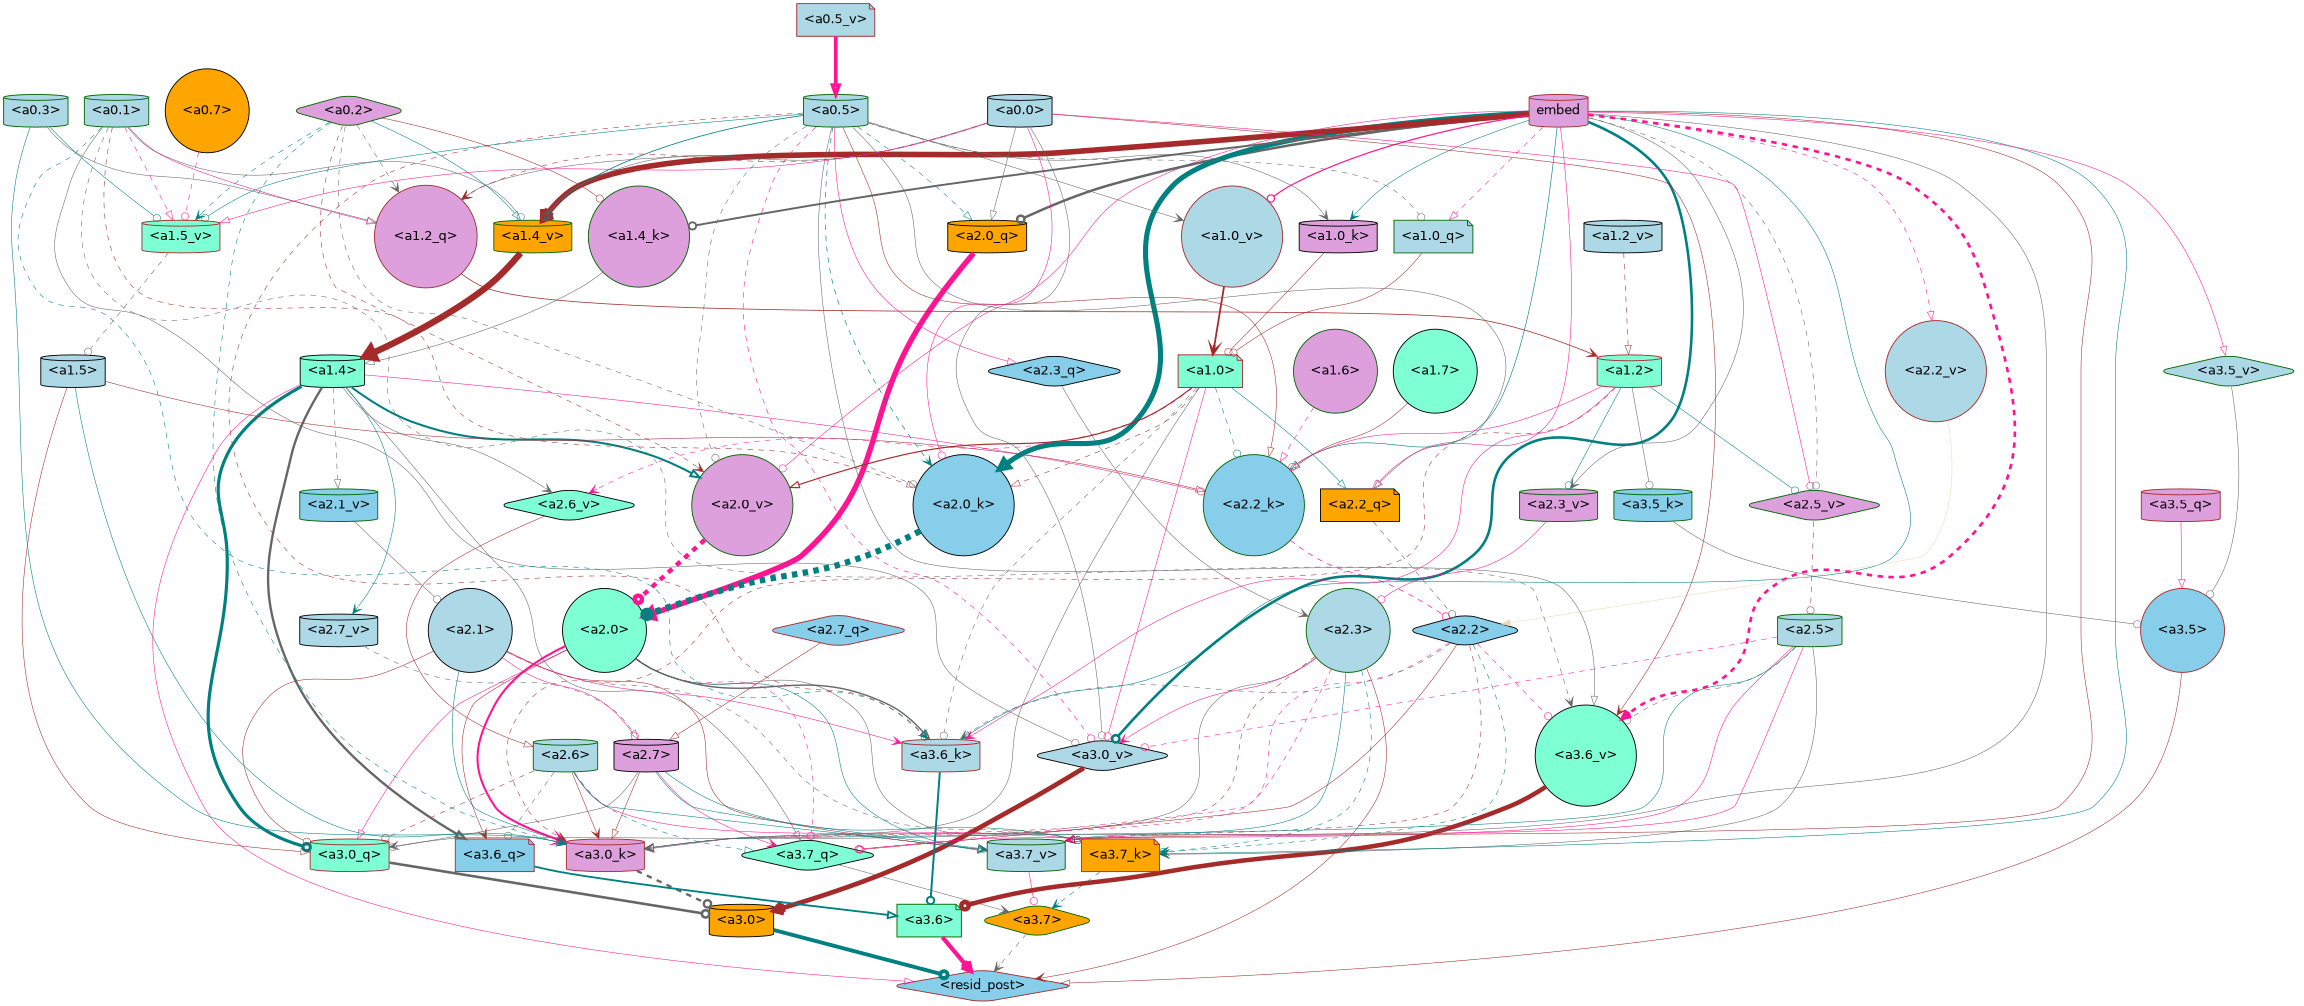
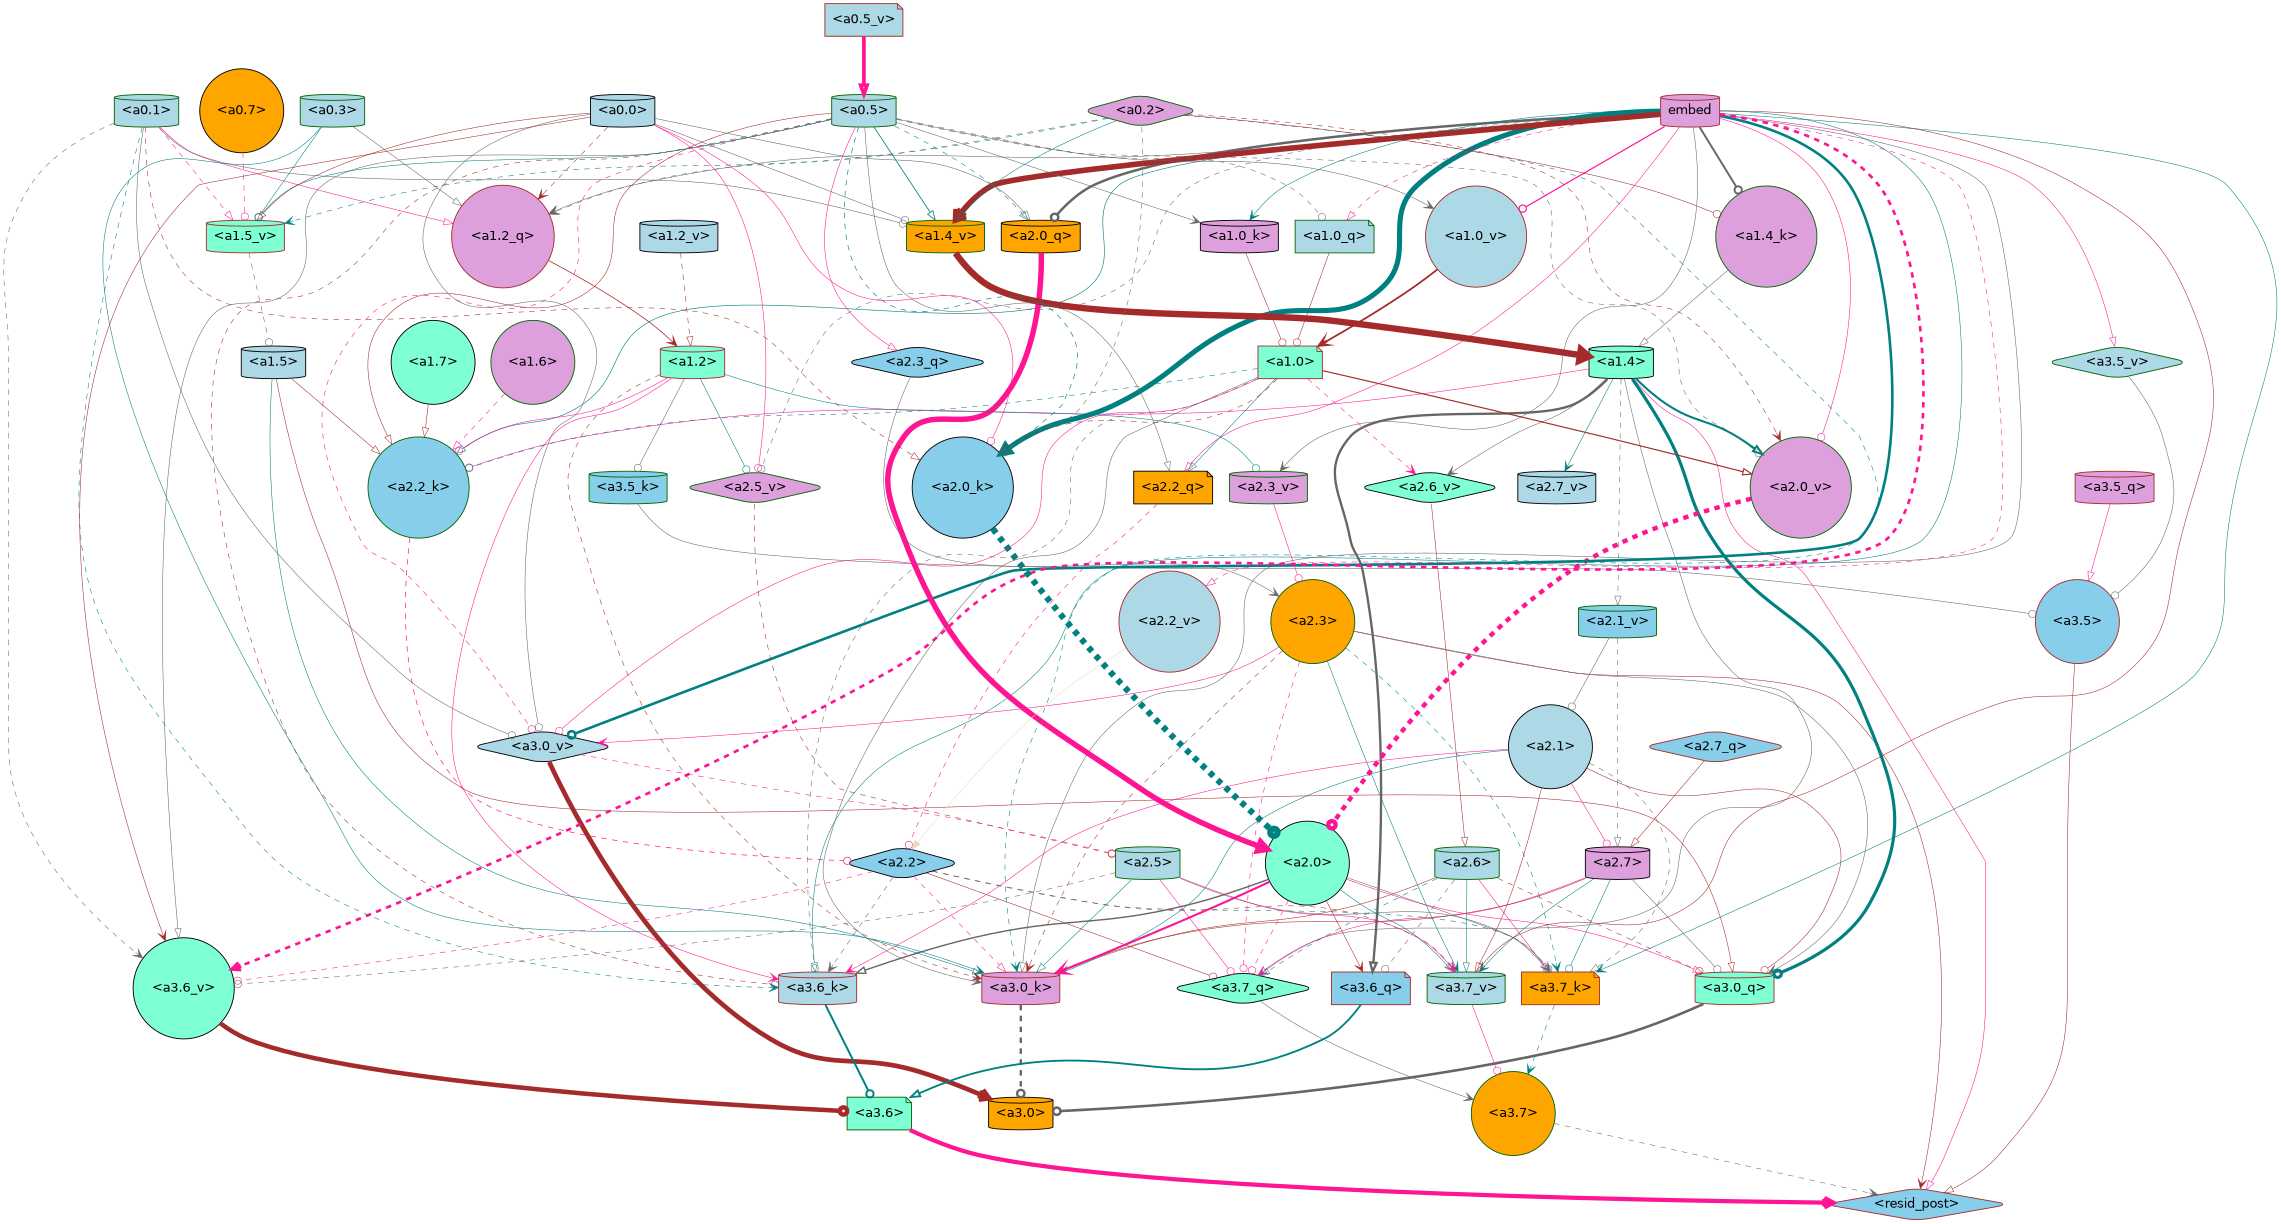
edge "<a0.0>" -> "<a1.5_v>": color deeppink -> brown
edge "<a2.2_q>" -> "<a2.2>": color gray40 -> deeppink
node "<a2.3>": fillcolor lightblue -> orange
edge "<a2.7_v>" -> "<a2.7>": now "<a2.1_v>" -> "<a2.7>"
edge "<a2.5>" -> "<a3.0_v>": reversed
node "<a3.7>": shape diamond -> circle
edge "<a3.0>" -> "<resid_post>": removed
